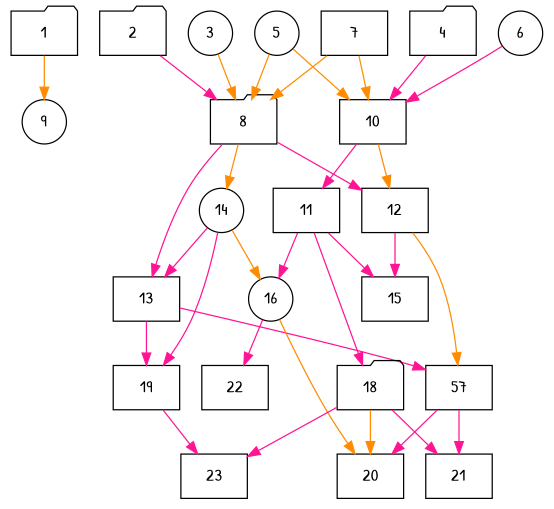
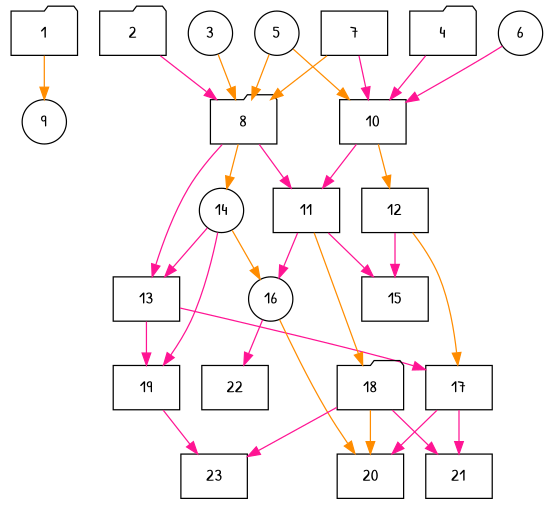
edge "7" -> "10": color darkorange -> deeppink
edge "8" -> "12": now "8" -> "11"
edge "11" -> "18": color deeppink -> darkorange
node "57": label "57" -> "17"
